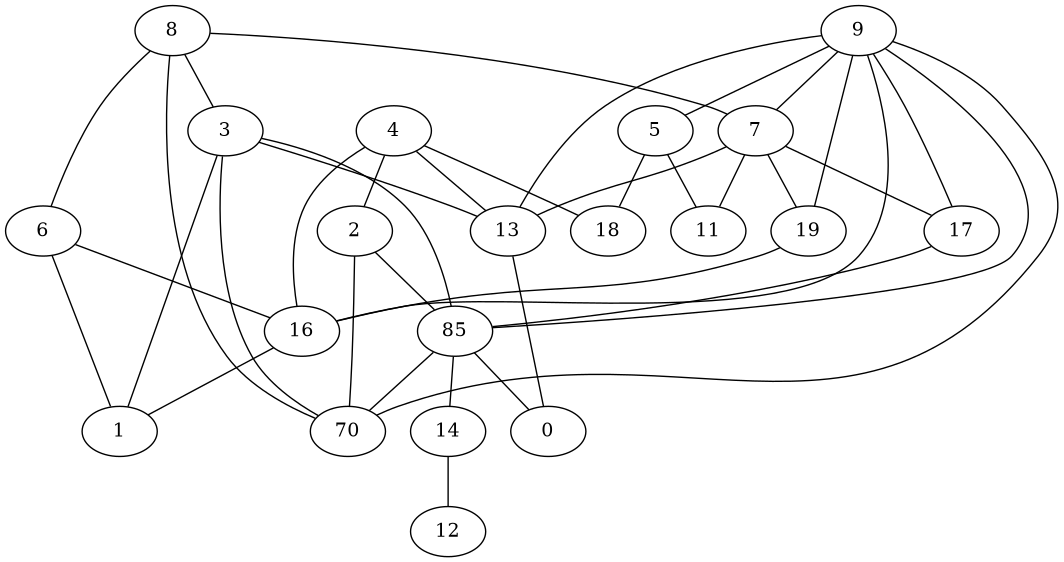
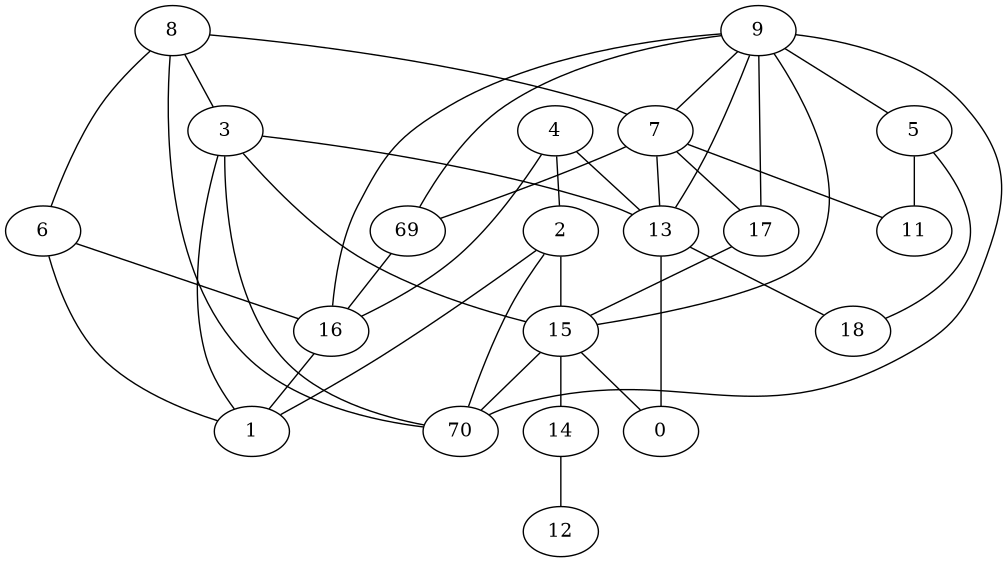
edge "4" -- "18": now "13" -- "18"
node "19": label "19" -> "69"
node "85": label "85" -> "15"
edge "2" -- "1": added
